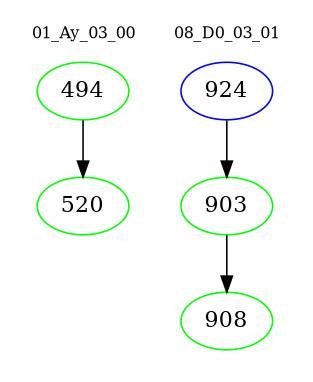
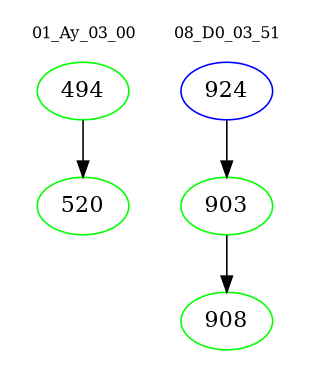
cluster "08_D0_03_01": label "08_D0_03_01" -> "08_D0_03_51"
